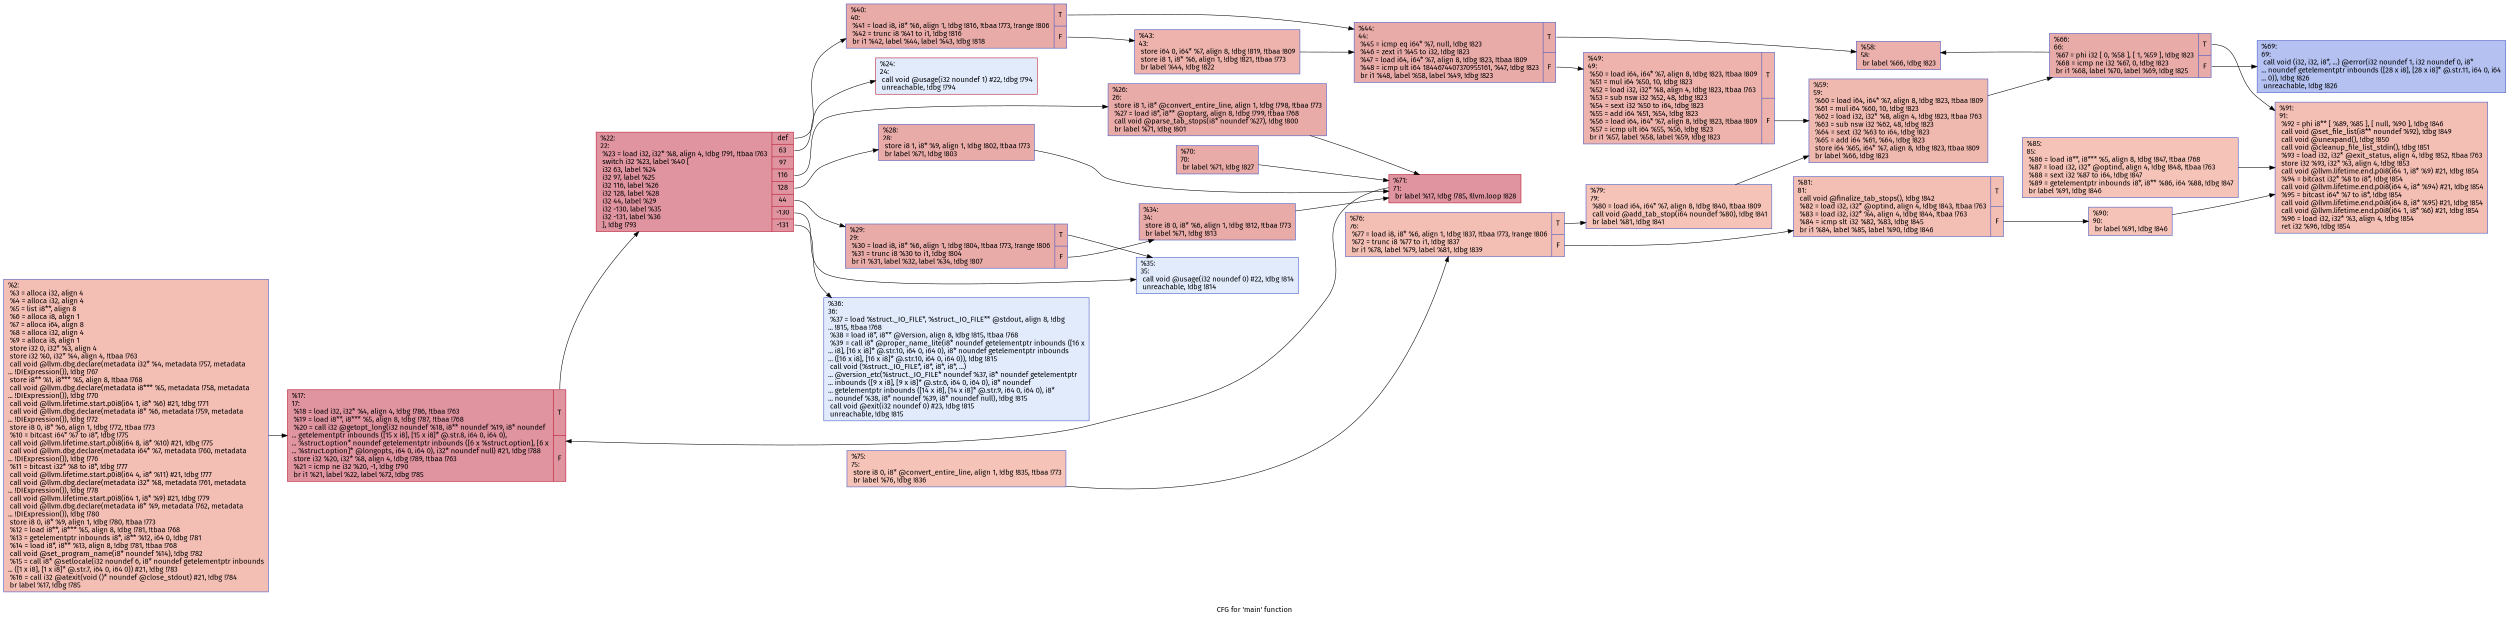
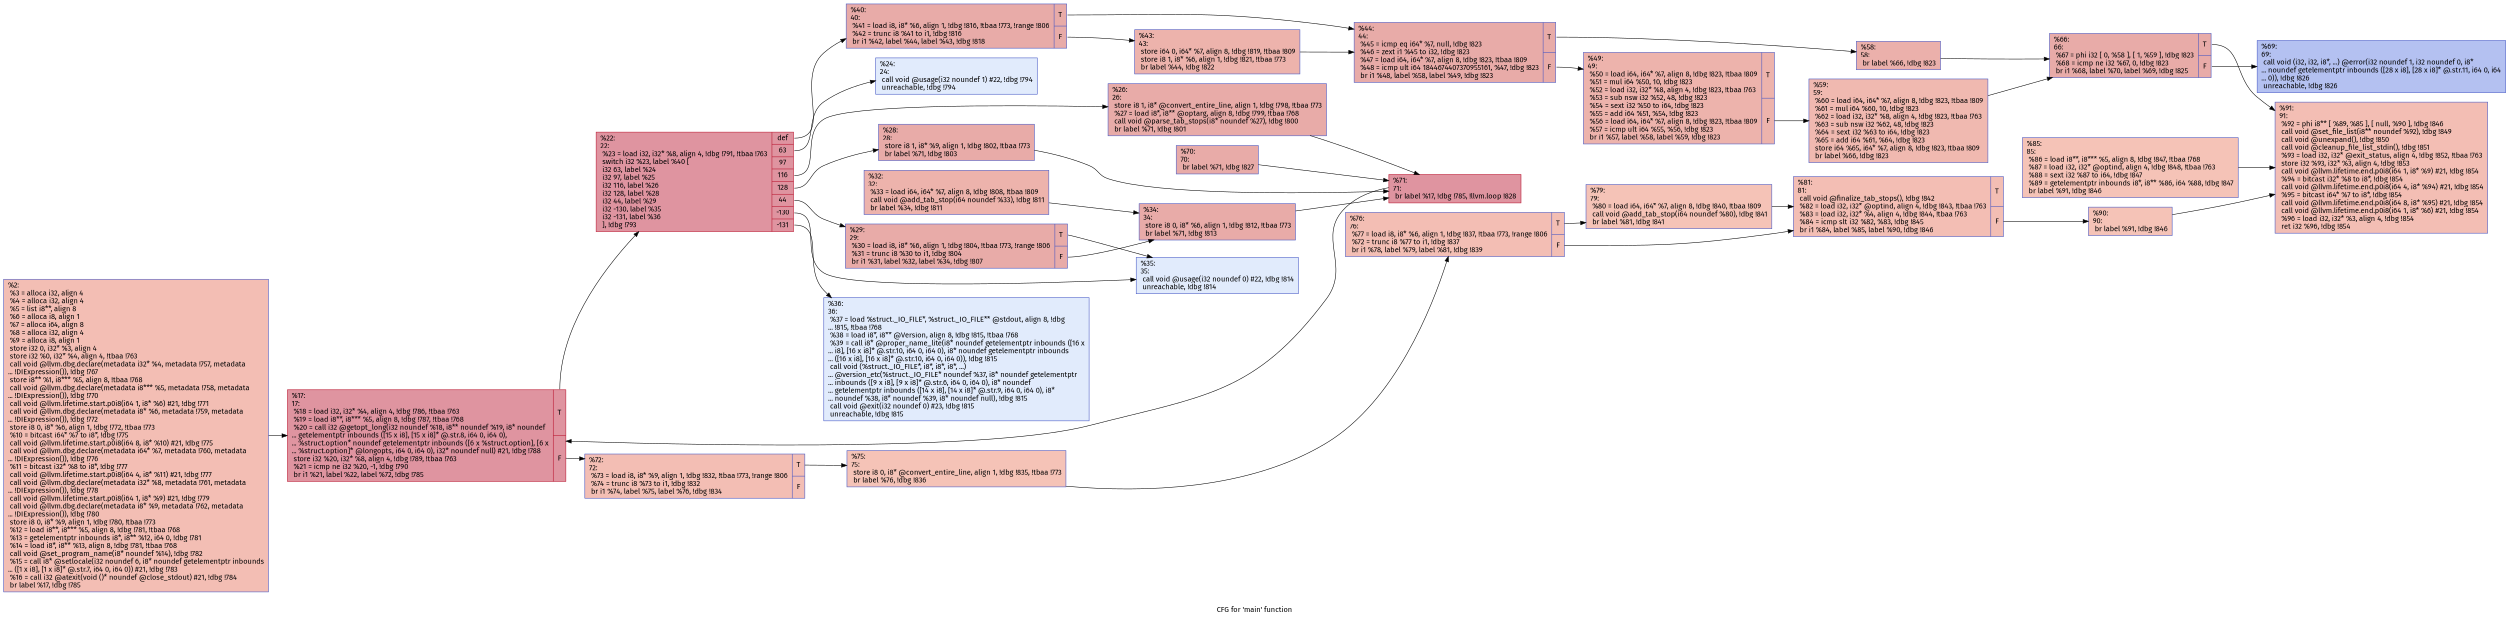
edge "%66:" -> "%58:": reversed
node "%24:": color #b70d28ff -> #3d50c3ff
edge "%79:" -> "%59:": now "%79:" -> "%81:"
node "%32:": added
node "%72:": added
